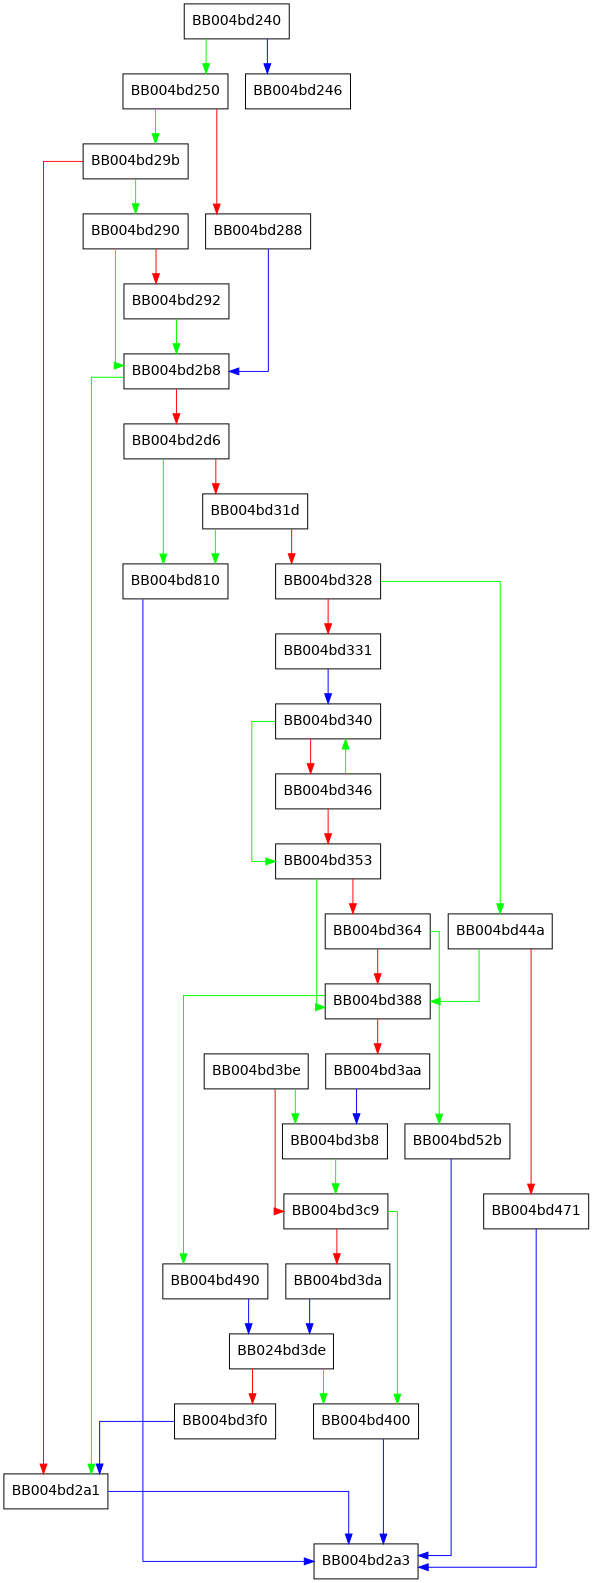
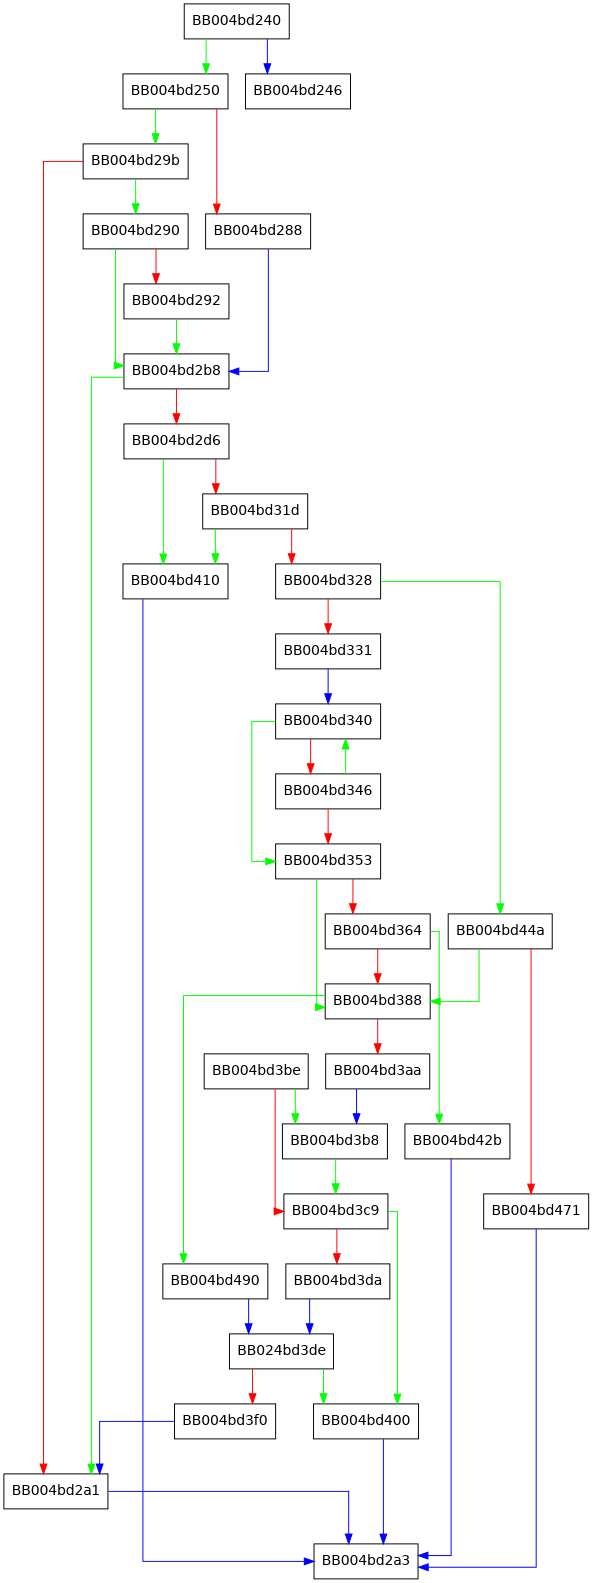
node "BB004bd810": label "BB004bd810" -> "BB004bd410"
node "BB004bd52b": label "BB004bd52b" -> "BB004bd42b"
